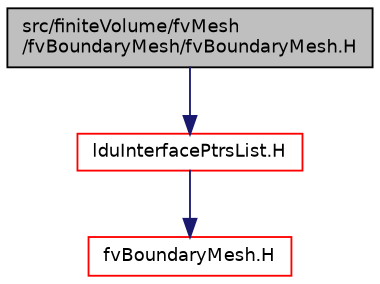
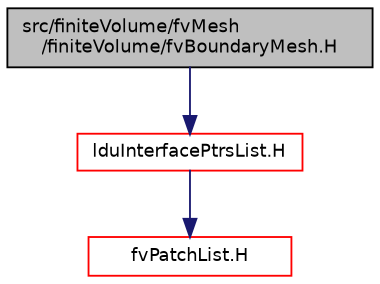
node "src/finiteVolume/fvMesh /fvBoundaryMesh/fvBoundaryMesh.H": label "src/finiteVolume/fvMesh /fvBoundaryMesh/fvBoundaryMesh.H" -> "src/finiteVolume/fvMesh /finiteVolume/fvBoundaryMesh.H"
node "fvBoundaryMesh.H": label "fvBoundaryMesh.H" -> "fvPatchList.H"
